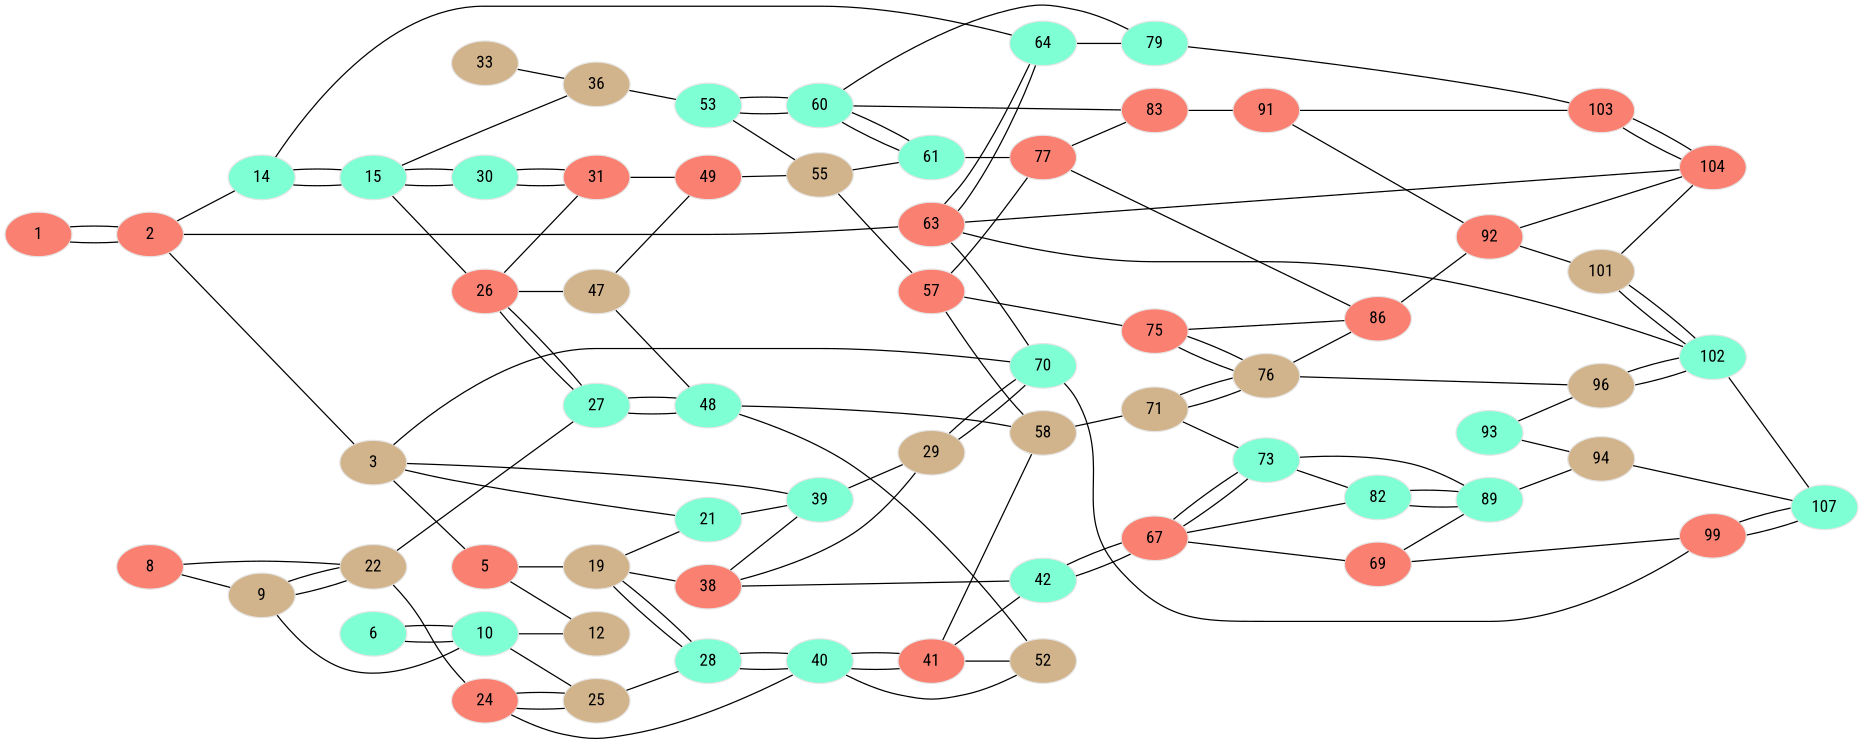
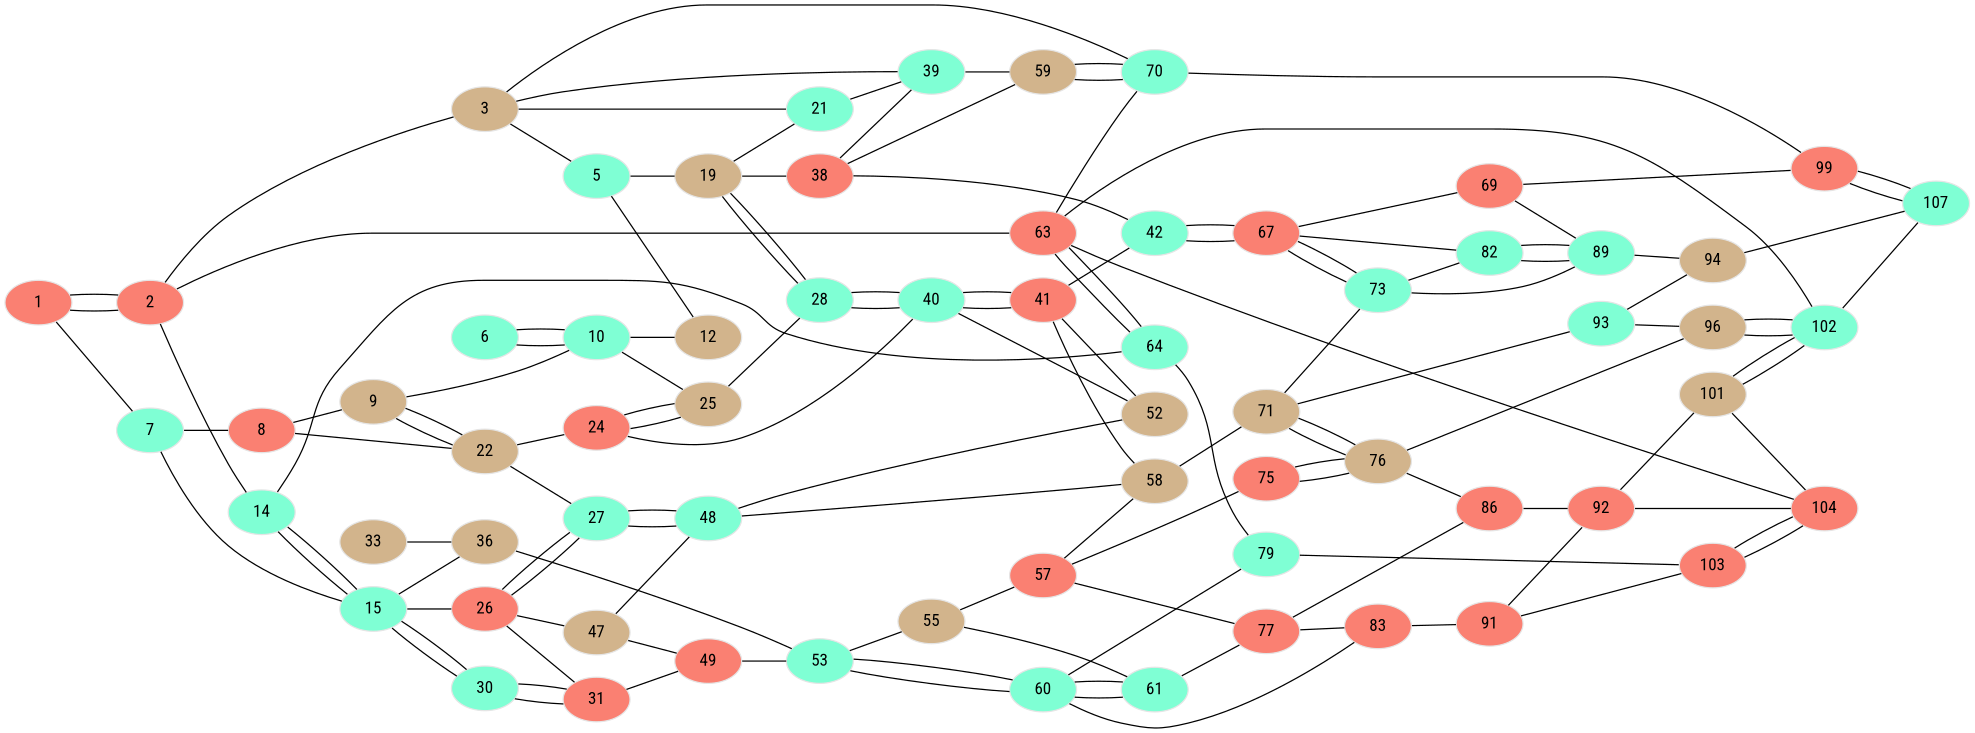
edge "55" -- "49": now "53" -- "49"
edge "86" -- "75": removed
edge "93" -- "71": added
node "7": added
node "29": label "29" -> "59"
node "5": fillcolor salmon -> aquamarine
